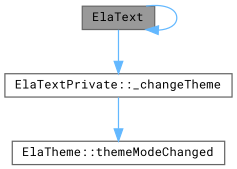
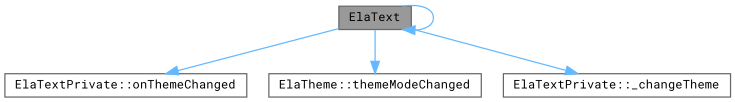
node "ElaTextPrivate::onThemeChanged": added
edge "ElaTextPrivate::_changeTheme" -> "ElaTheme::themeModeChanged": now "ElaText" -> "ElaTheme::themeModeChanged"
